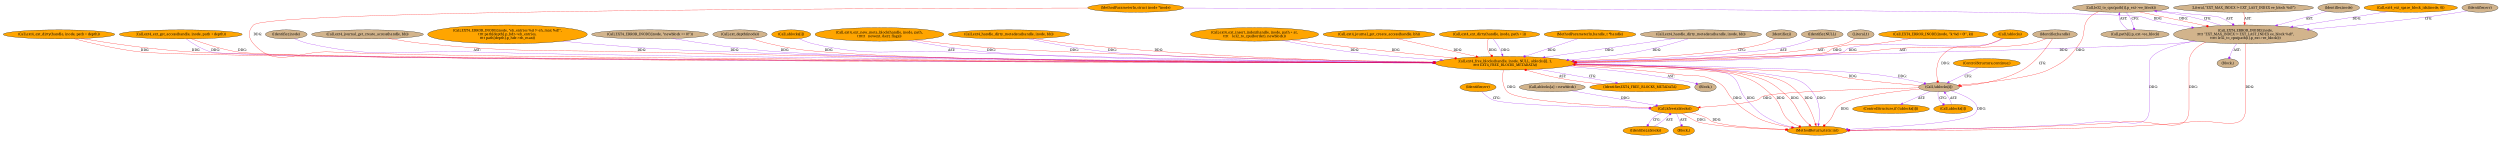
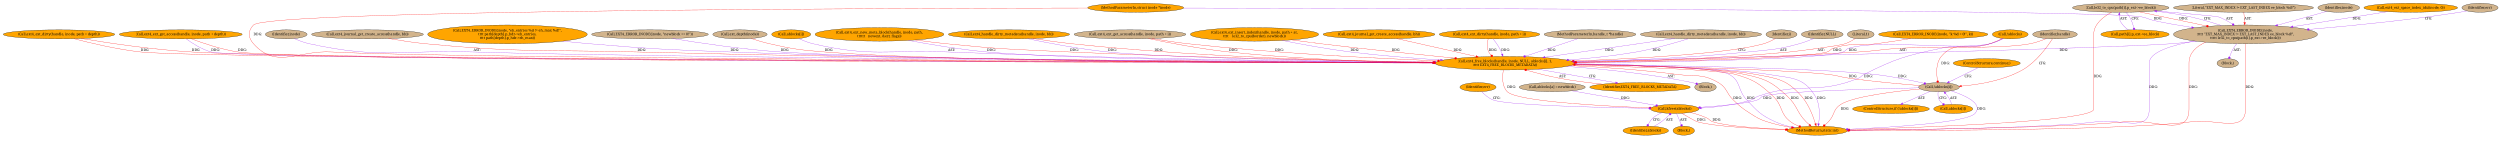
node "(Call,ext4_ext_space_block_idx(inode, 0))": label "(Call,ext4_ext_space_block_idx(inode, 0))" -> "(Call,ext4_ext_space_index_idx(inode, 0))"
node "(Call,ext4_ext_get_access(handle, inode, path + i))": added
node "(MethodParameterIn,handle_t *handle)": fillcolor orange -> tan
node "(Call,path[i].p_ext->ee_block)": fillcolor tan -> orange
edge "(Call,le32_to_cpu(path[i].p_ext->ee_block))" -> "(Call,!ablocks[i])": now "(Call,le32_to_cpu(path[i].p_ext->ee_block))" -> "(MethodReturn,static int)"
edge "(Call,!ablocks)" -> "(Call,kfree(ablocks))": added, label "DDG:"
edge "(Call,!ablocks[i])" -> "(Call,kfree(ablocks))": color red -> purple
